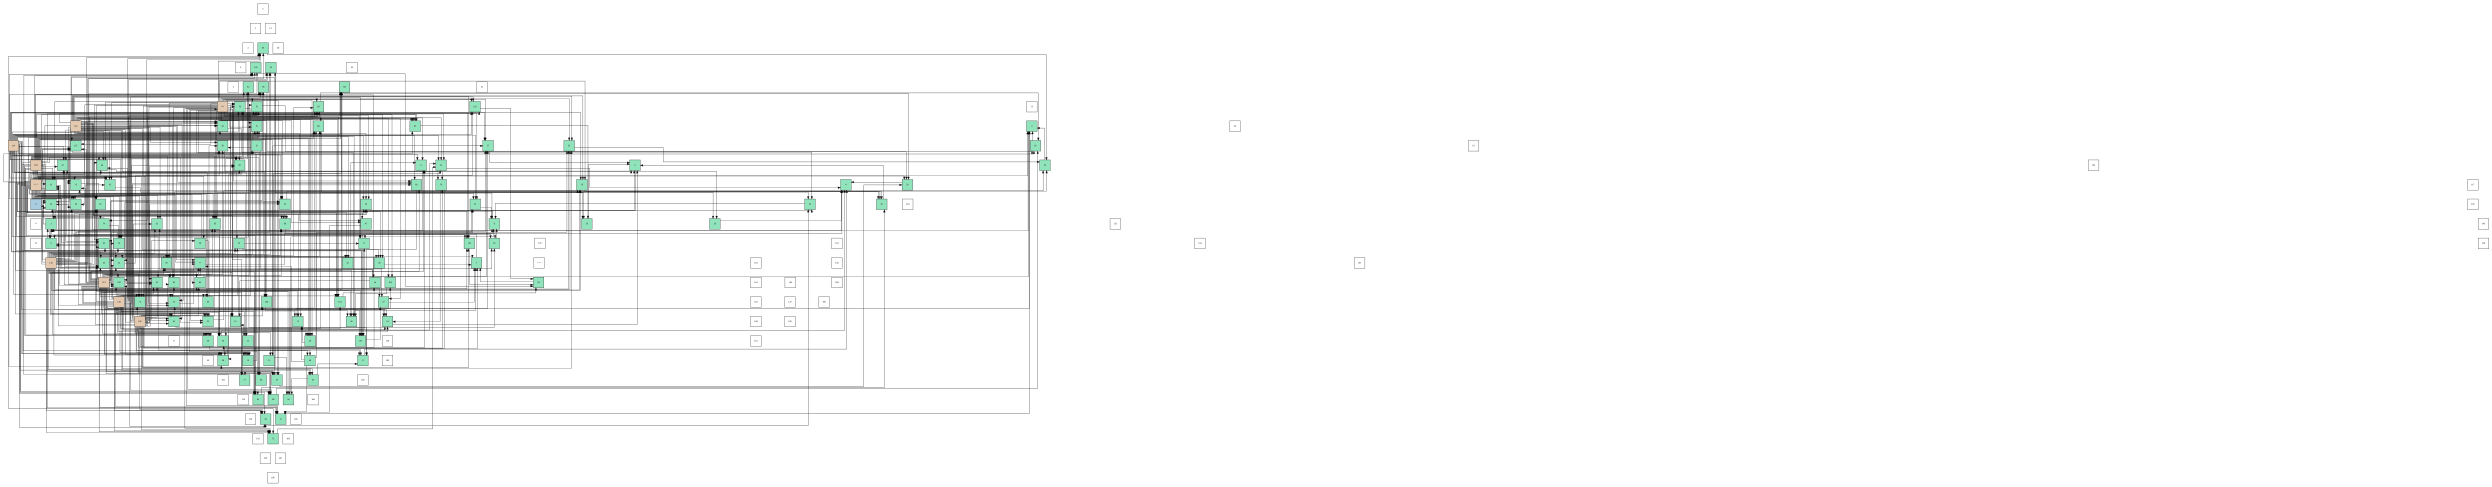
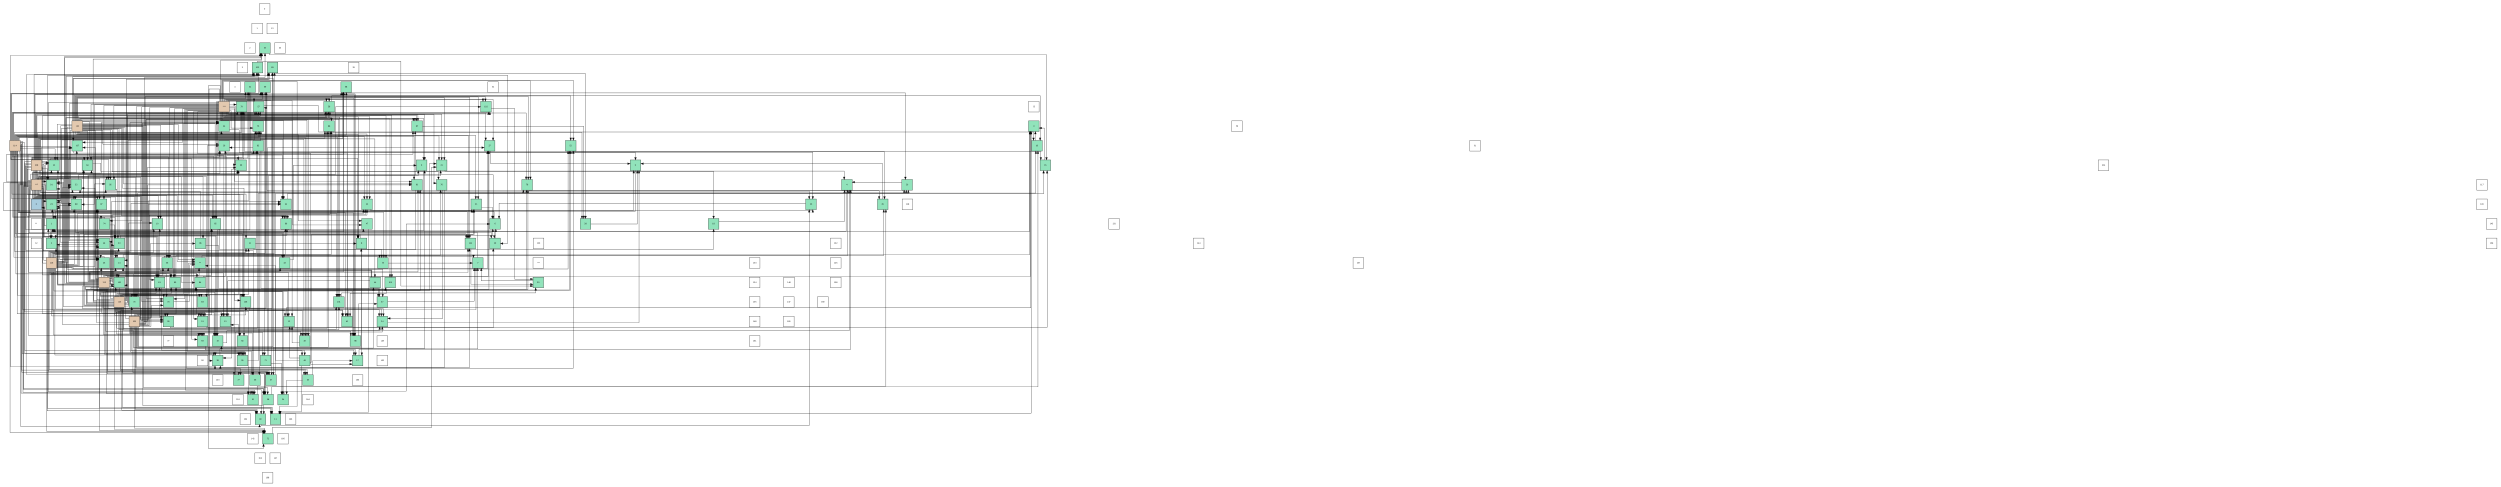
edge "110" -> "85": added
edge "58" -> "111": reversed
edge "115" -> "82": added
edge "109" -> "76": now "70" -> "76"
